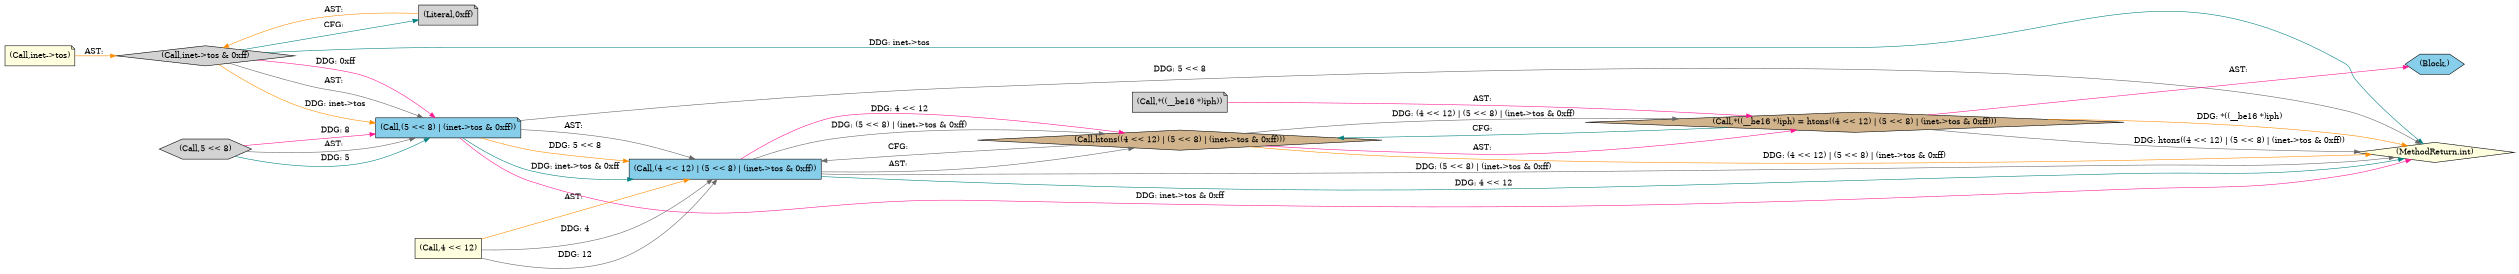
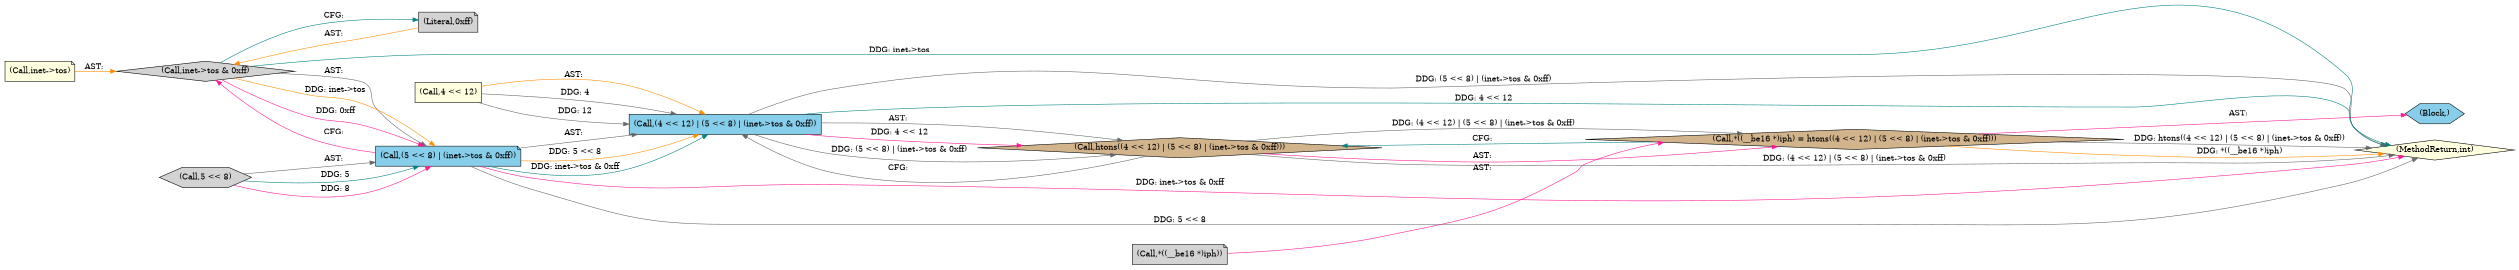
edge "(Call,(5 << 8) | (inet->tos & 0xff))" -> "(Call,inet->tos & 0xff)": added, label "CFG:"
edge "(Call,htons((4 << 12) | (5 << 8) | (inet->tos & 0xff)))" -> "(MethodReturn,int)": color darkorange -> gray40
